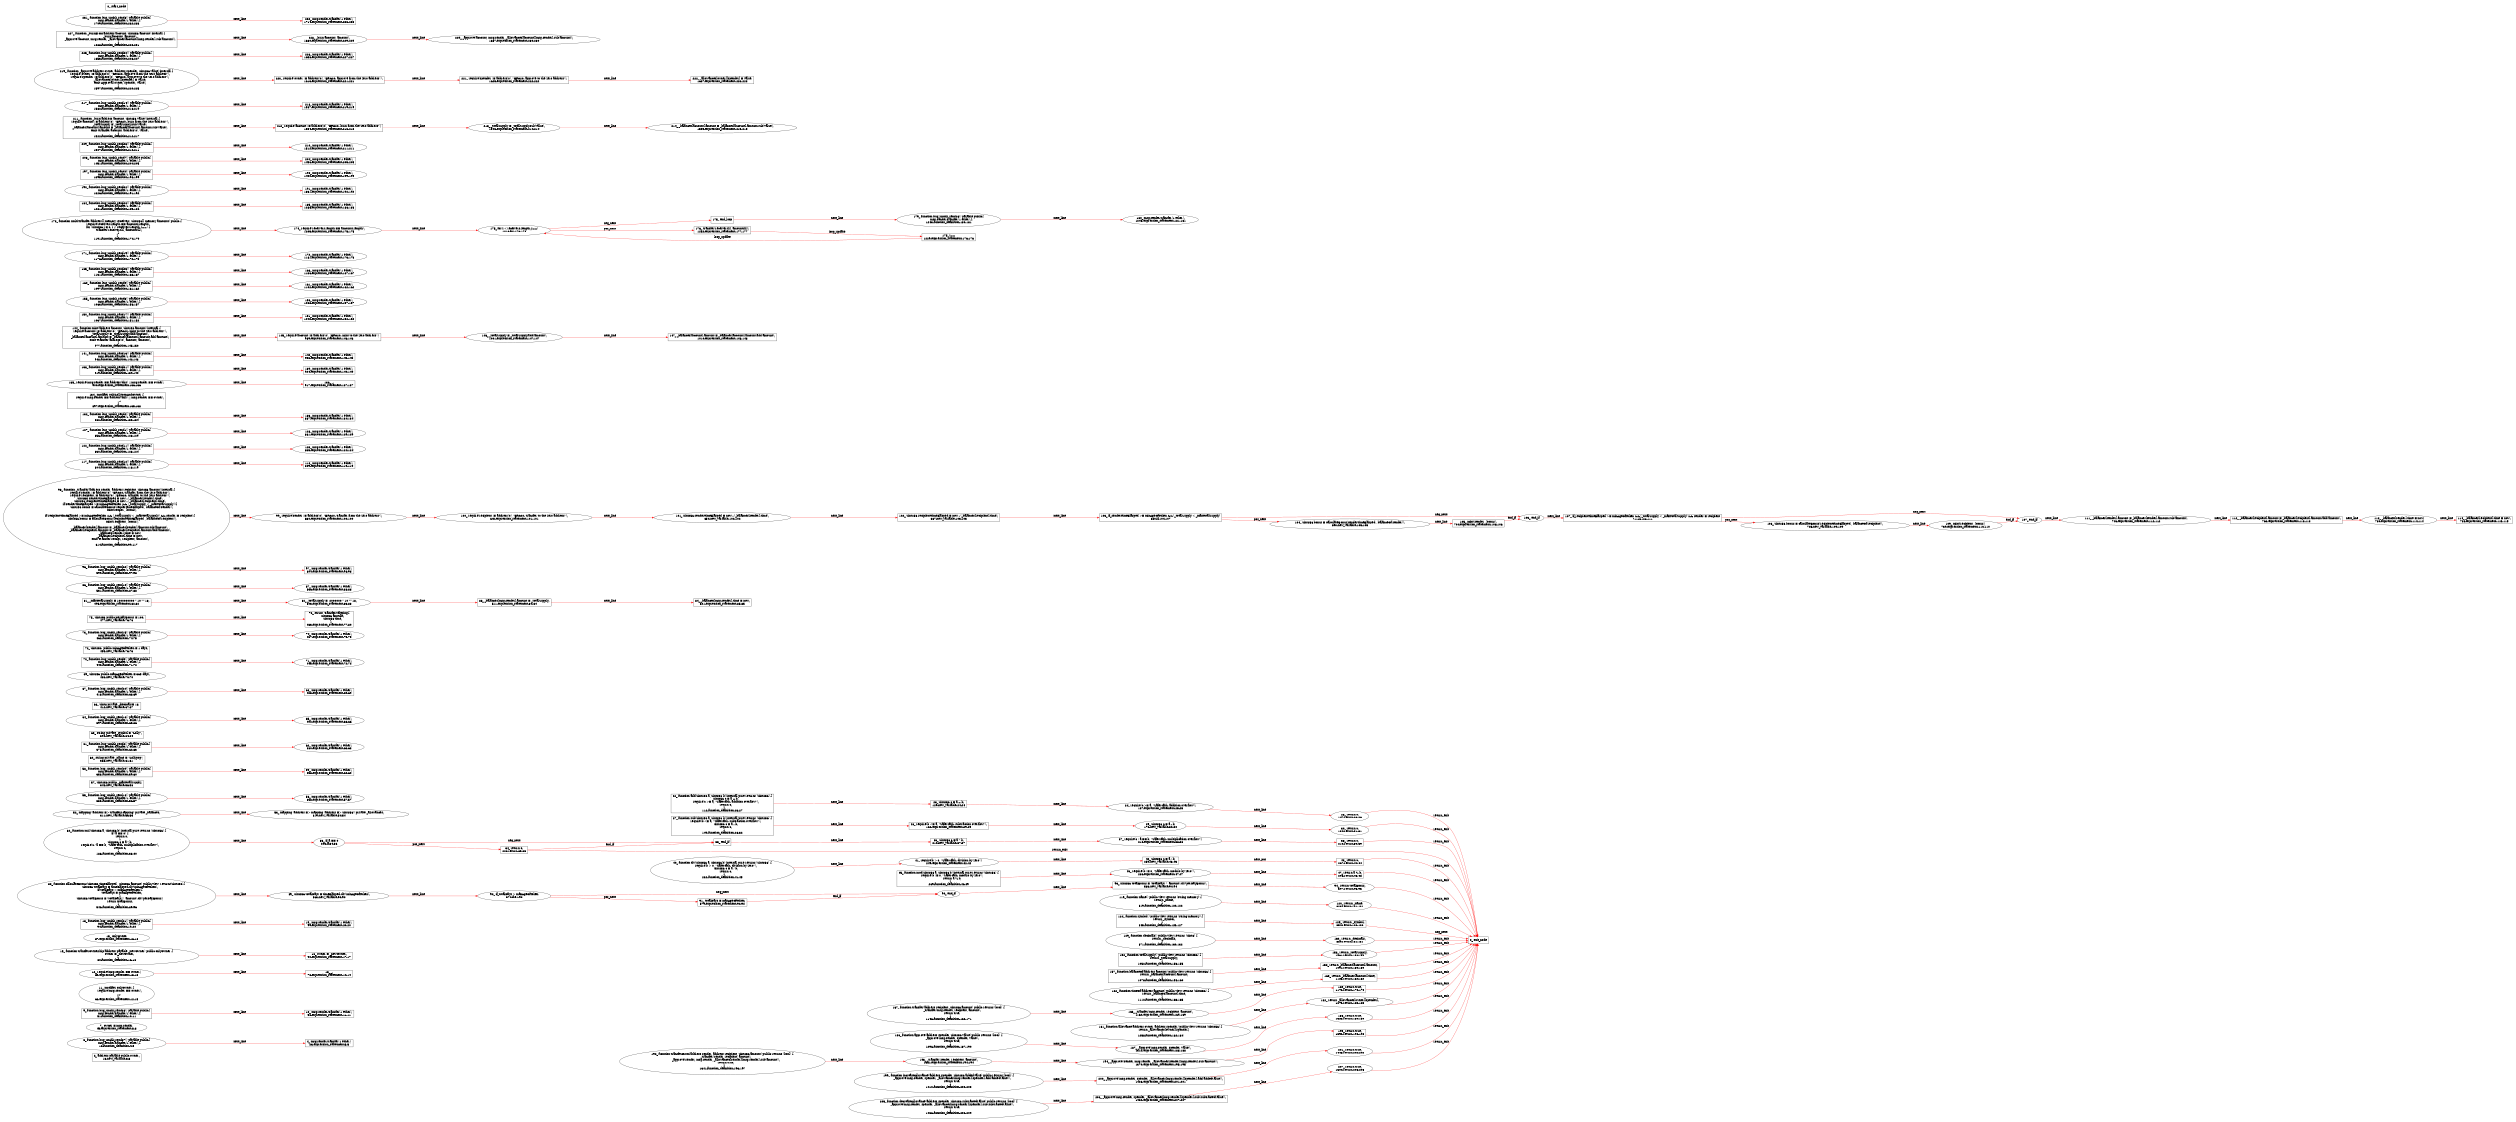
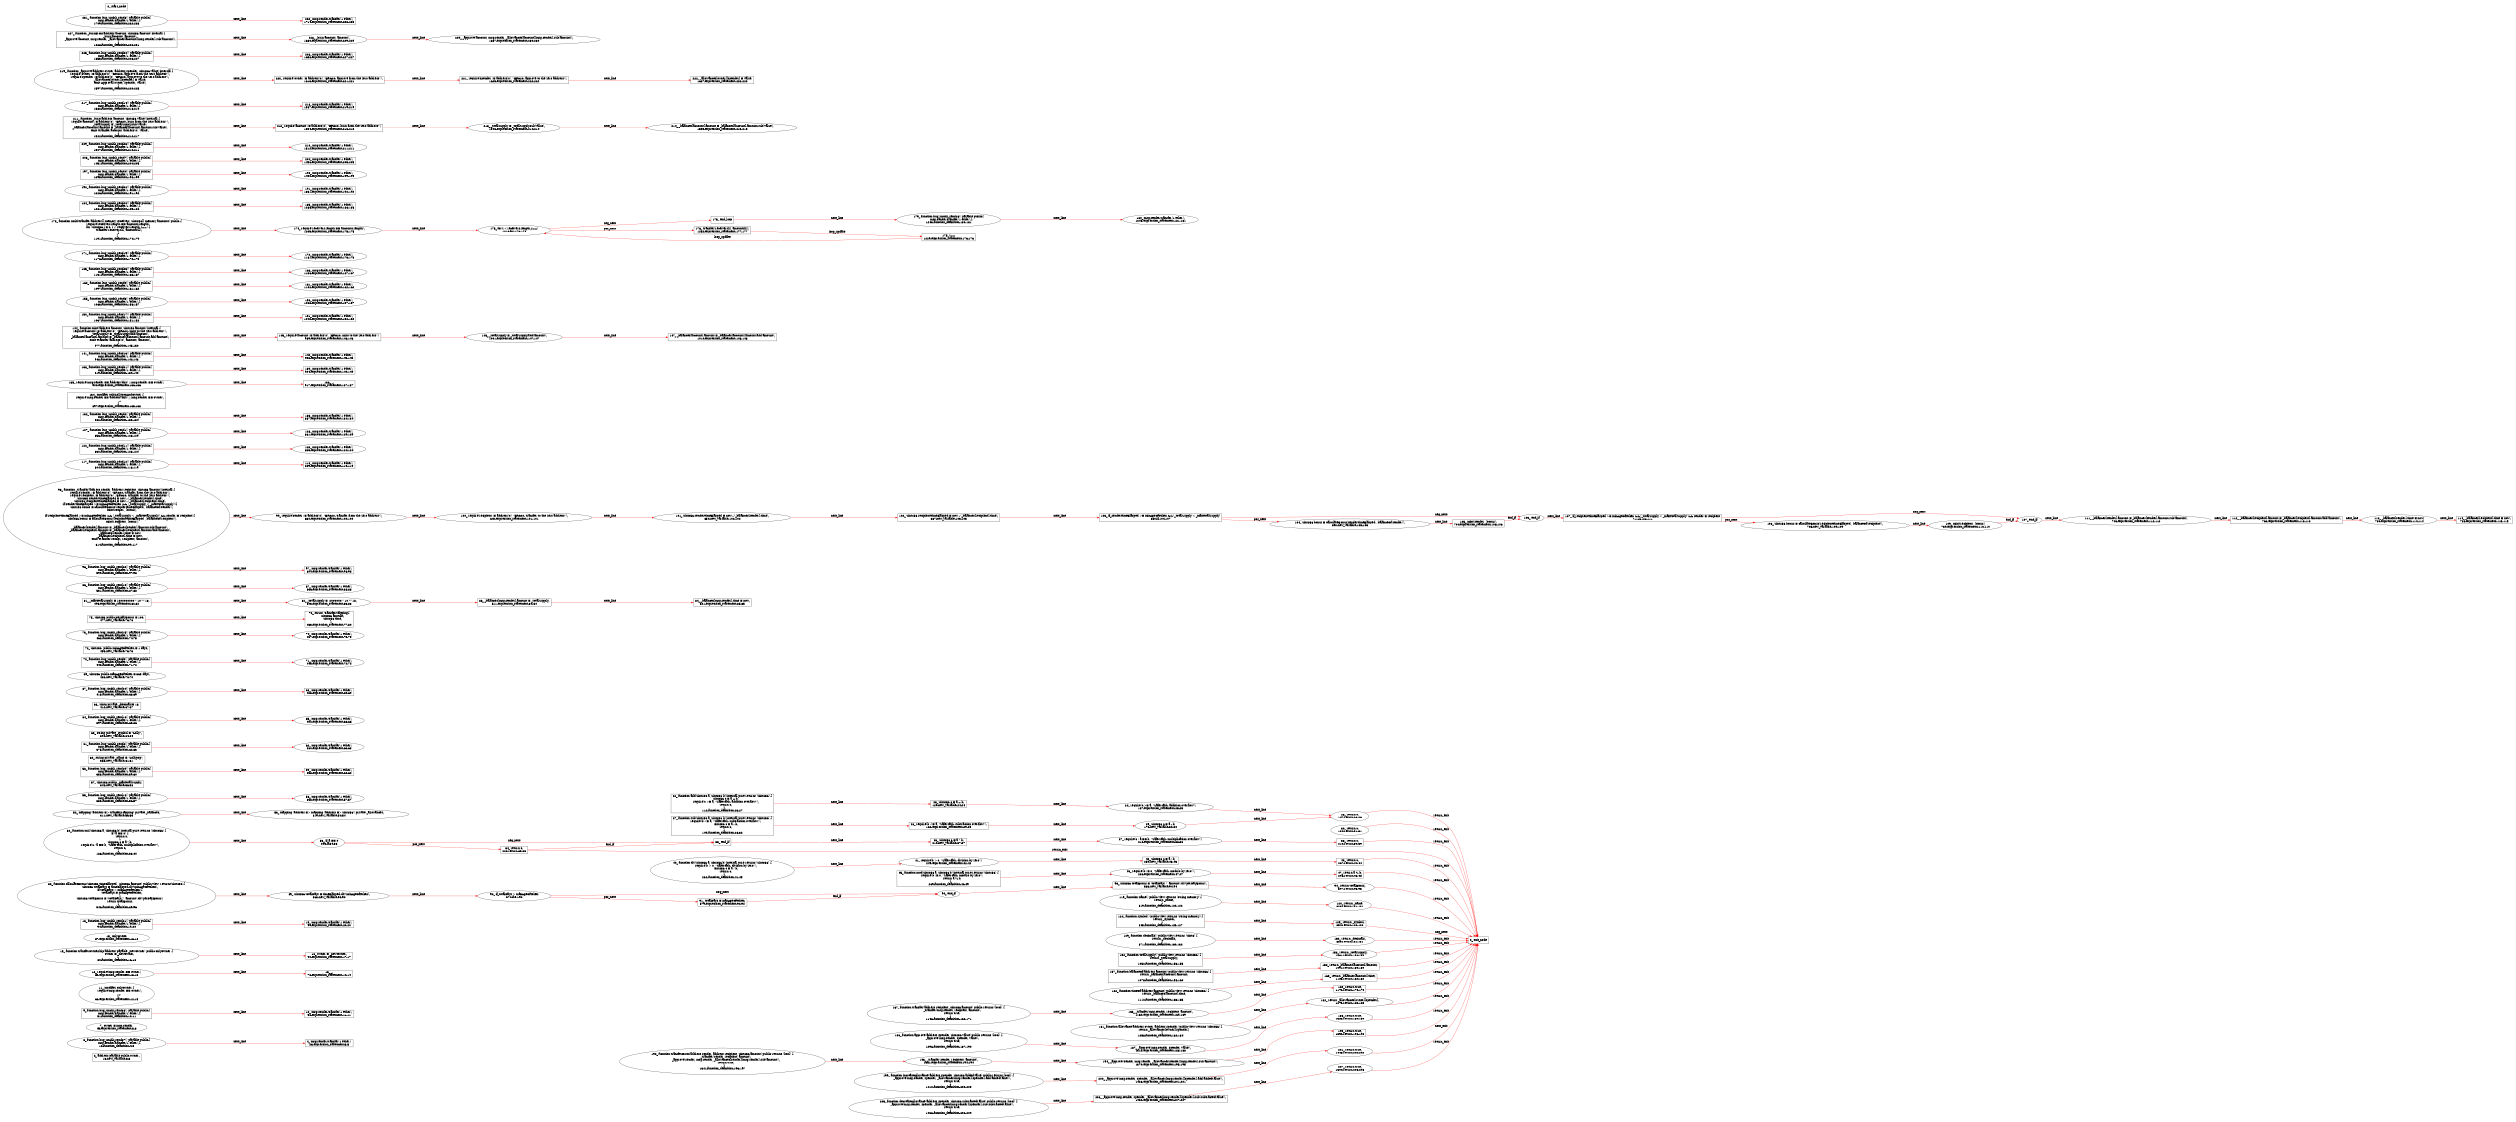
edge "29_ uint256 c = a - b; 176-new_variable-30-30" -> "30_ return c; 184-return-31-31": now "29_ uint256 c = a - b; 176-new_variable-30-30" -> "25_ return c; 147-return-26-26"
edge "42_ uint256 c = a / b; 259-new_variable-43-43" -> "43_ return c; 267-return-44-44": label "next_pos" -> "next_line"
edge "201_ return true; 1448-return-202-202" -> "0_ exit_node": label "return_exit" -> "next_exit"
